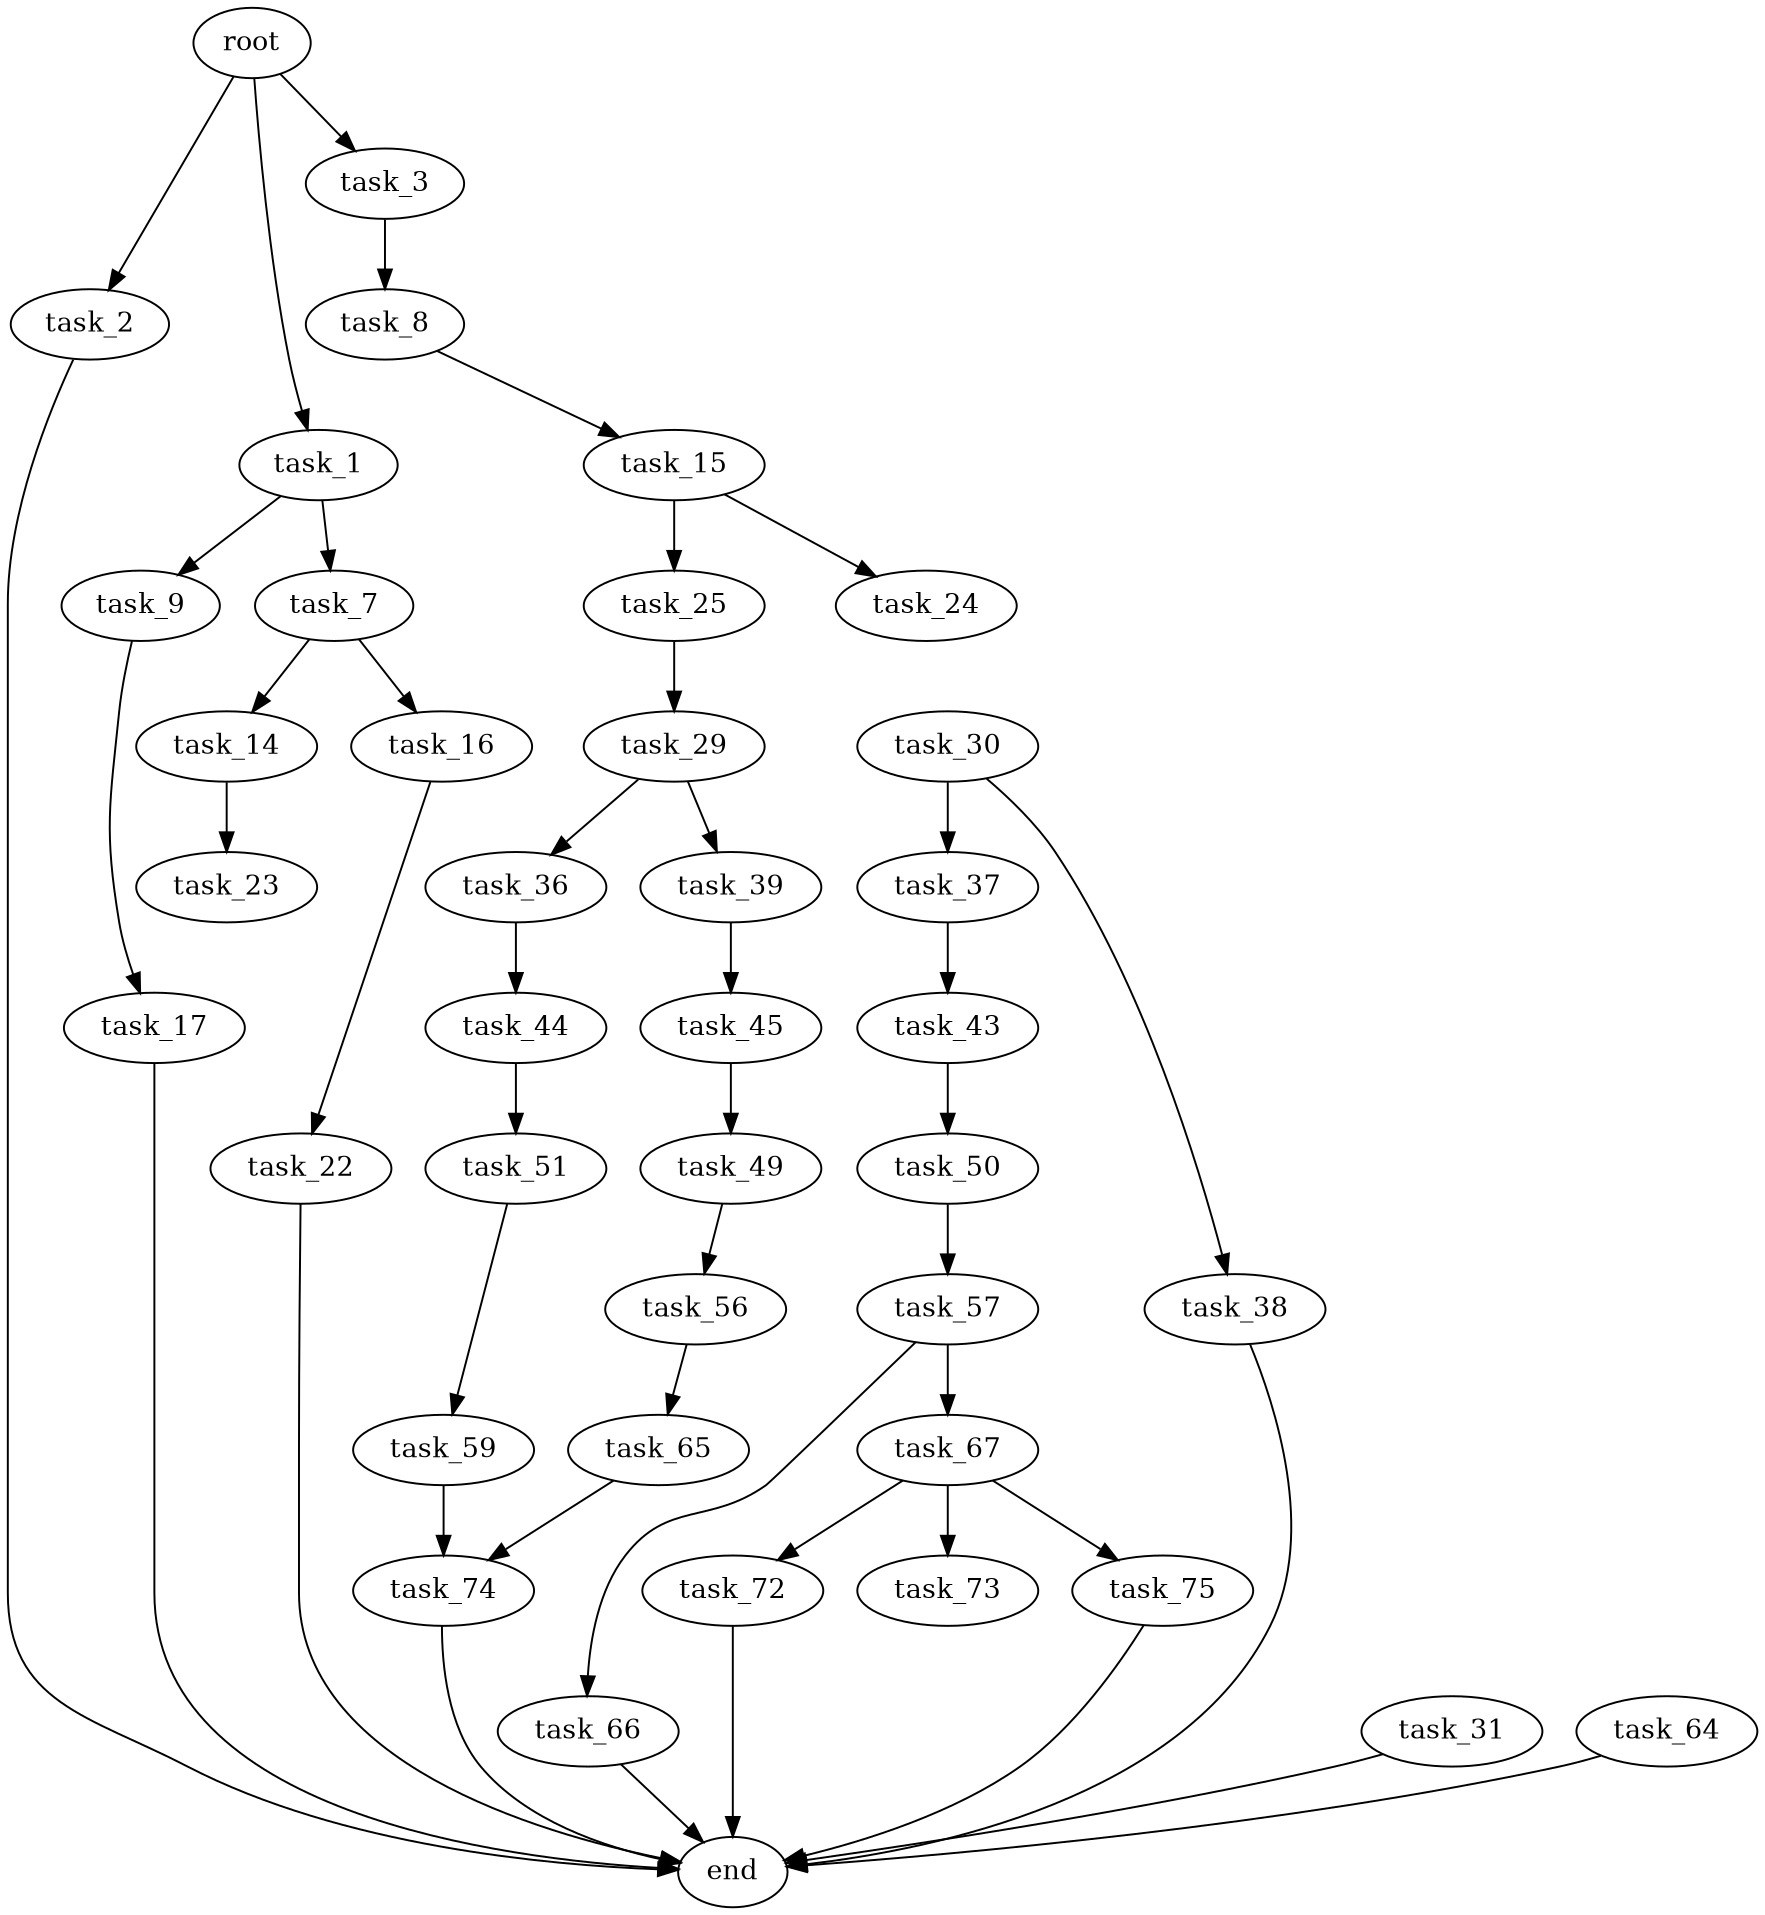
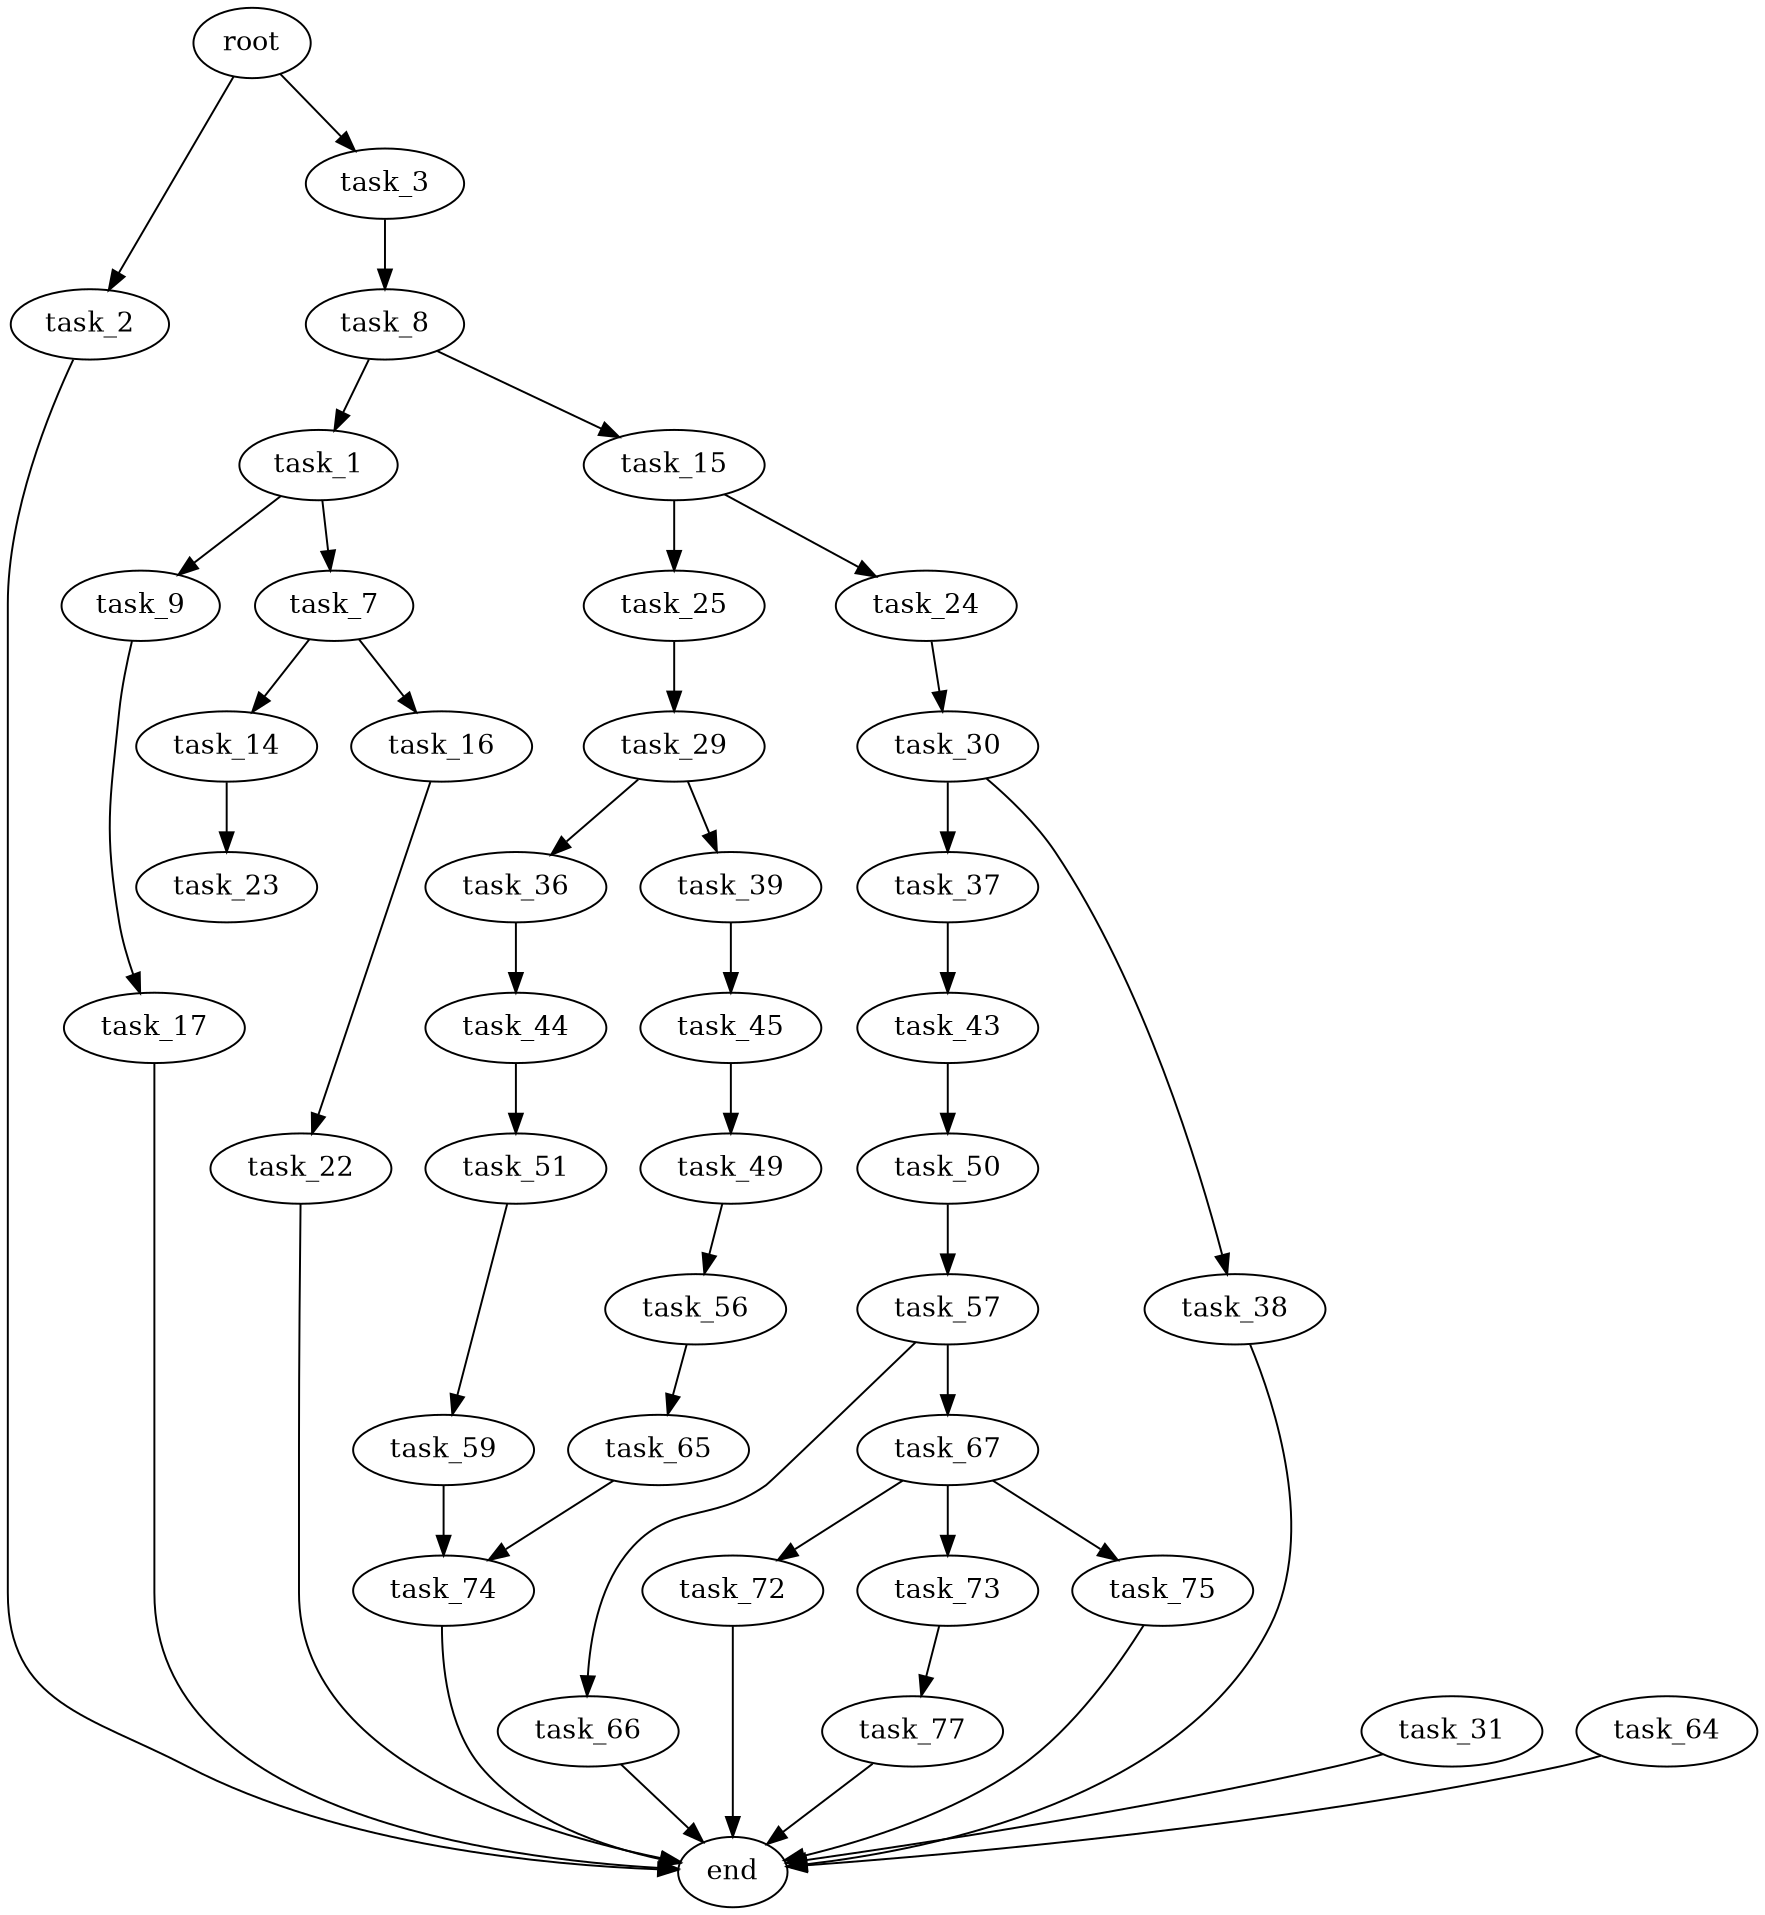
edge "root" -> "task_1": now "task_8" -> "task_1"
edge "task_24" -> "task_30": added
node "task_77": added
